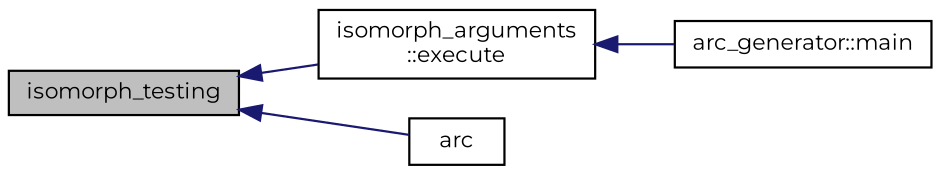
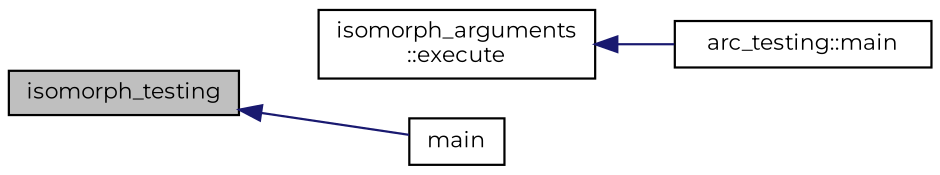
node "arc_generator::main": label "arc_generator::main" -> "arc_testing::main"
edge "isomorph_arguments ::execute" -> "isomorph_testing": removed
node "arc": label "arc" -> "main"
